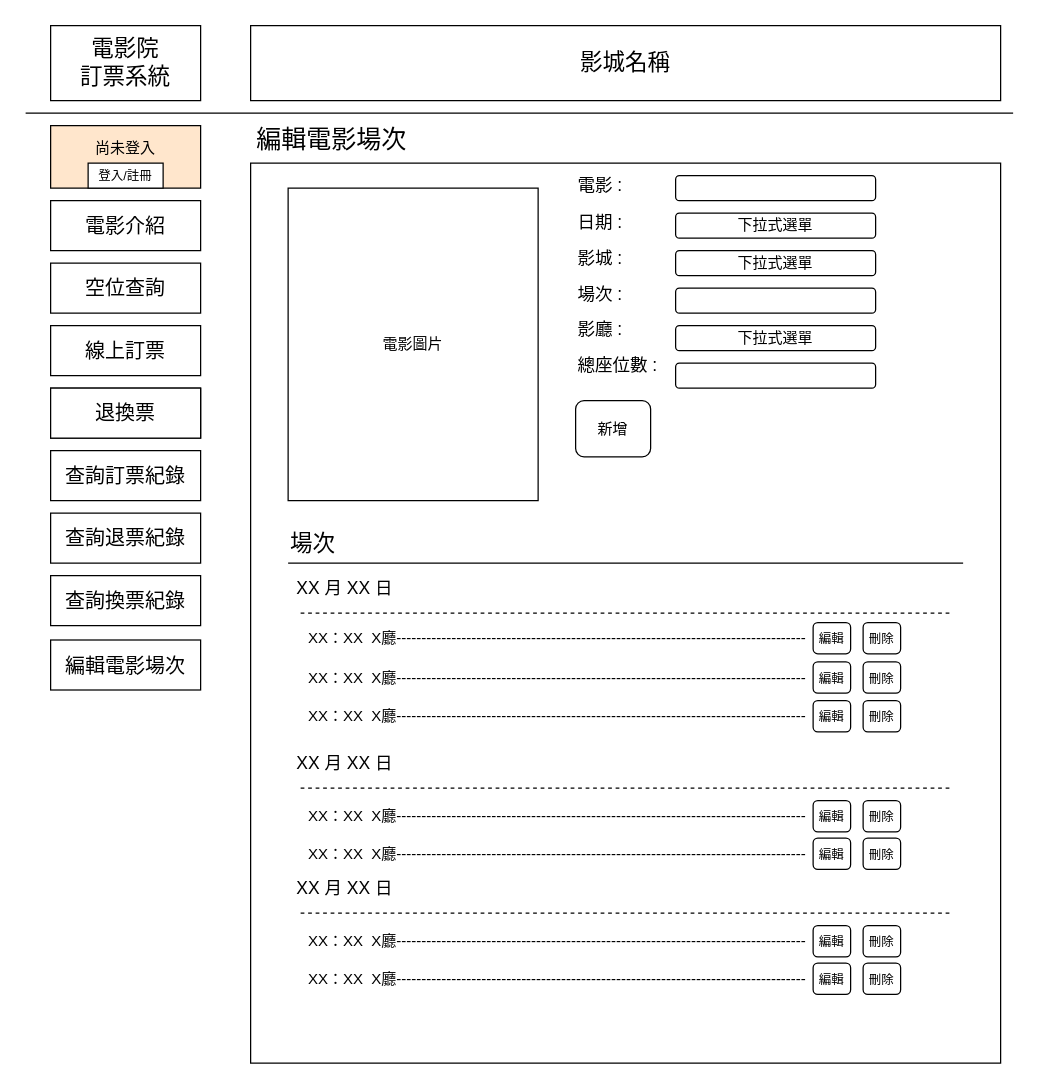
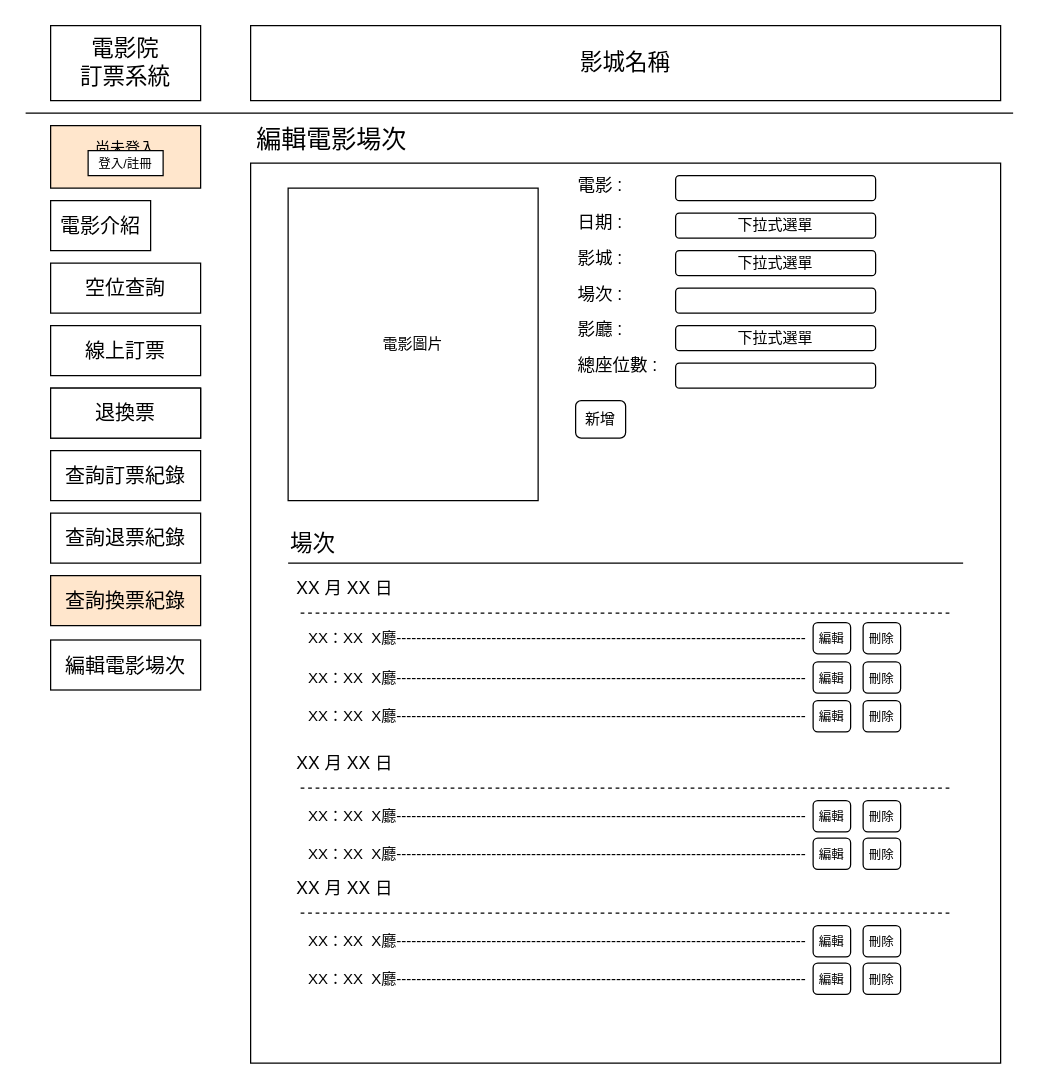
node "登入/註冊": moved (126, 176) -> (126, 163)
node "電影介紹": size 150x50 -> 100x50
node "新增": size 75x56 -> 50x38
node "查詢換票紀錄": fillcolor #ffffff -> #ffe6cc
